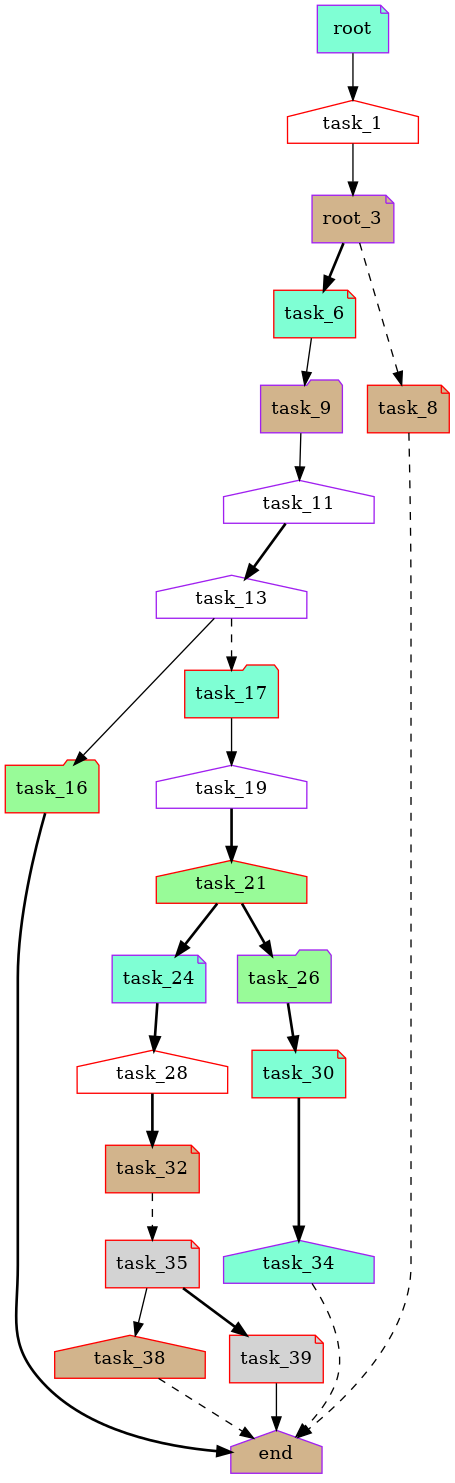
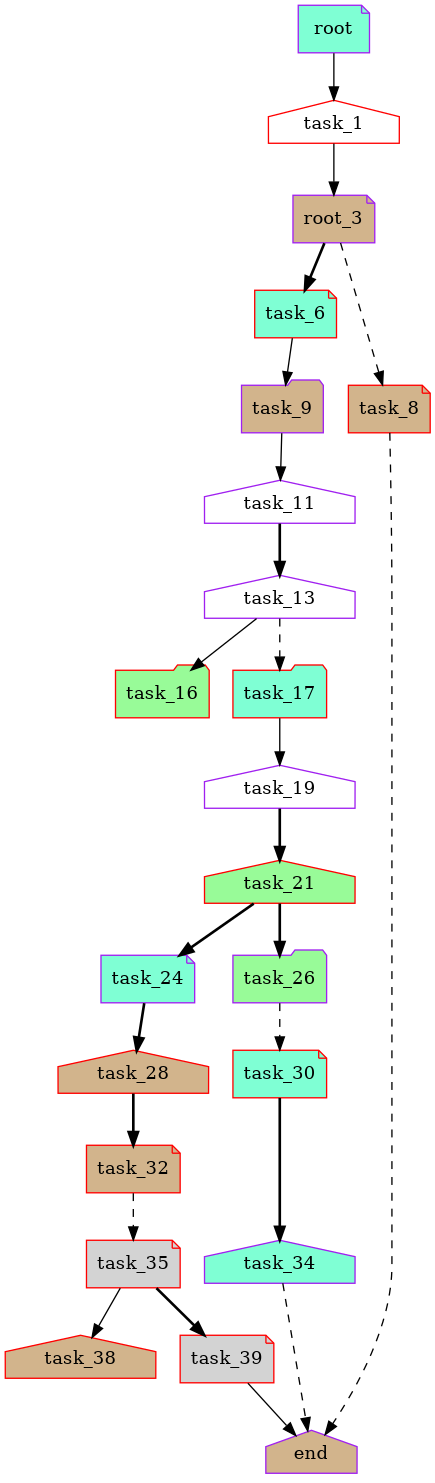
edge "task_26" -> "task_30": style bold -> dashed
node "task_28": fillcolor white -> tan
edge "task_16" -> "end": removed
edge "task_38" -> "end": removed
